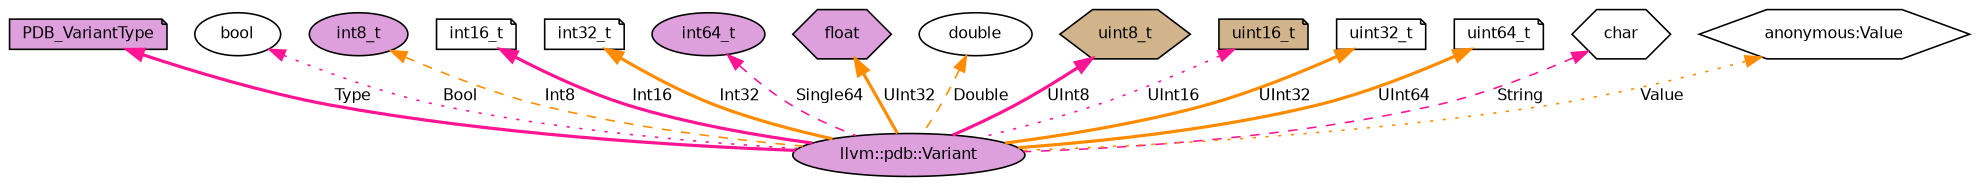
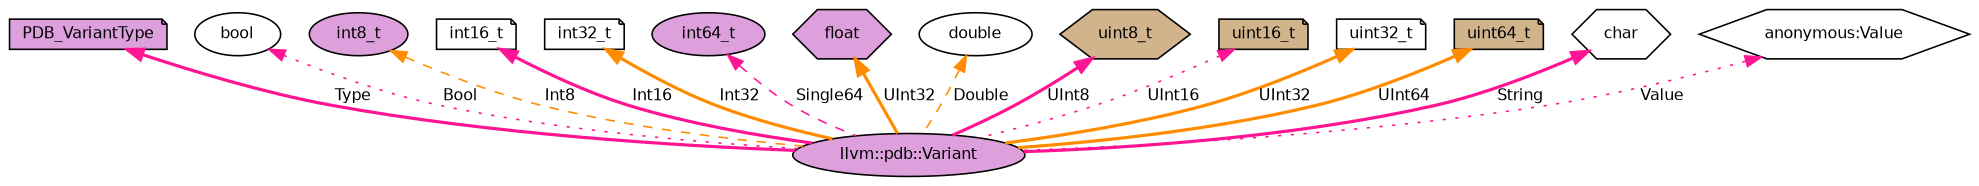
node "uint64_t": fillcolor white -> tan
edge "llvm::pdb::Variant" -> "char": style dashed -> bold
edge "llvm::pdb::Variant" -> "anonymous:Value": color darkorange -> deeppink
